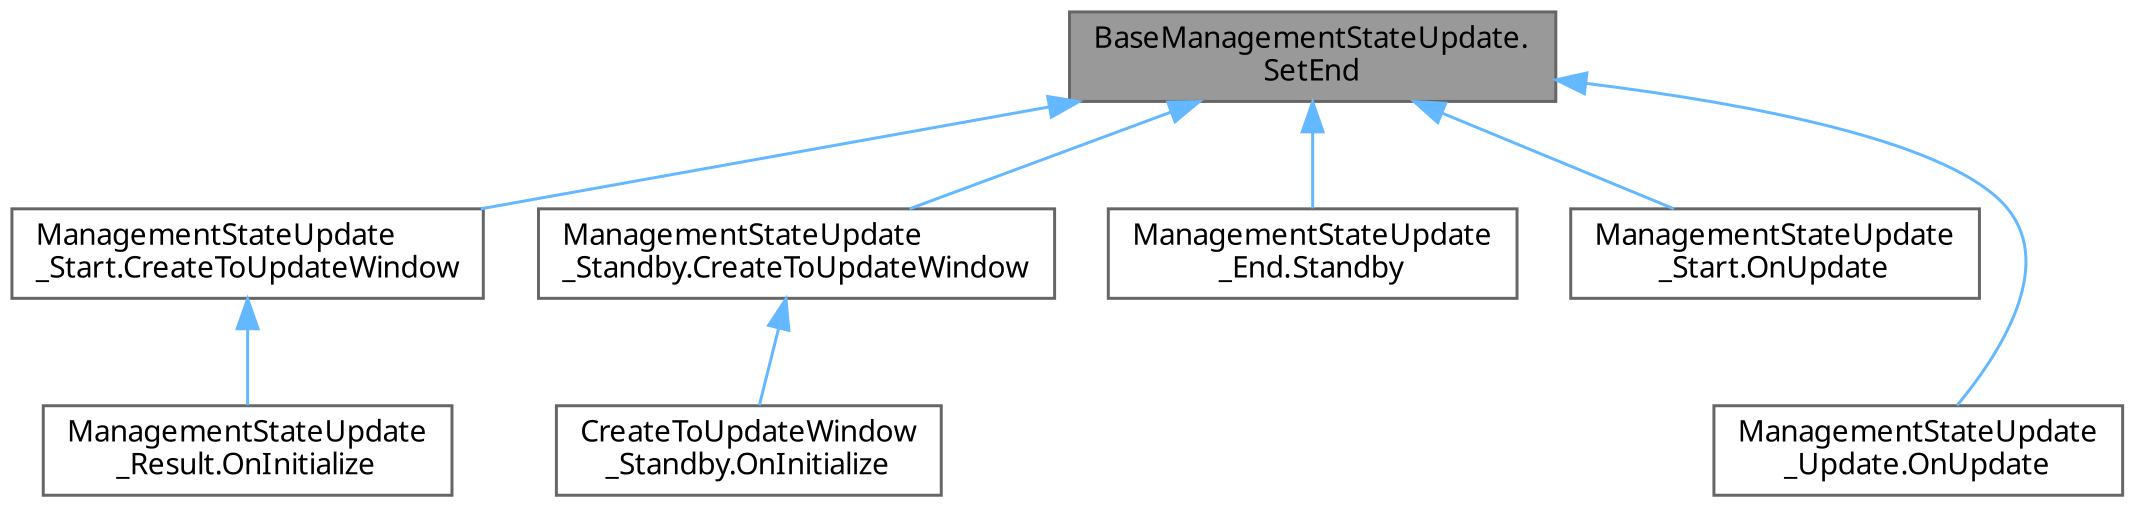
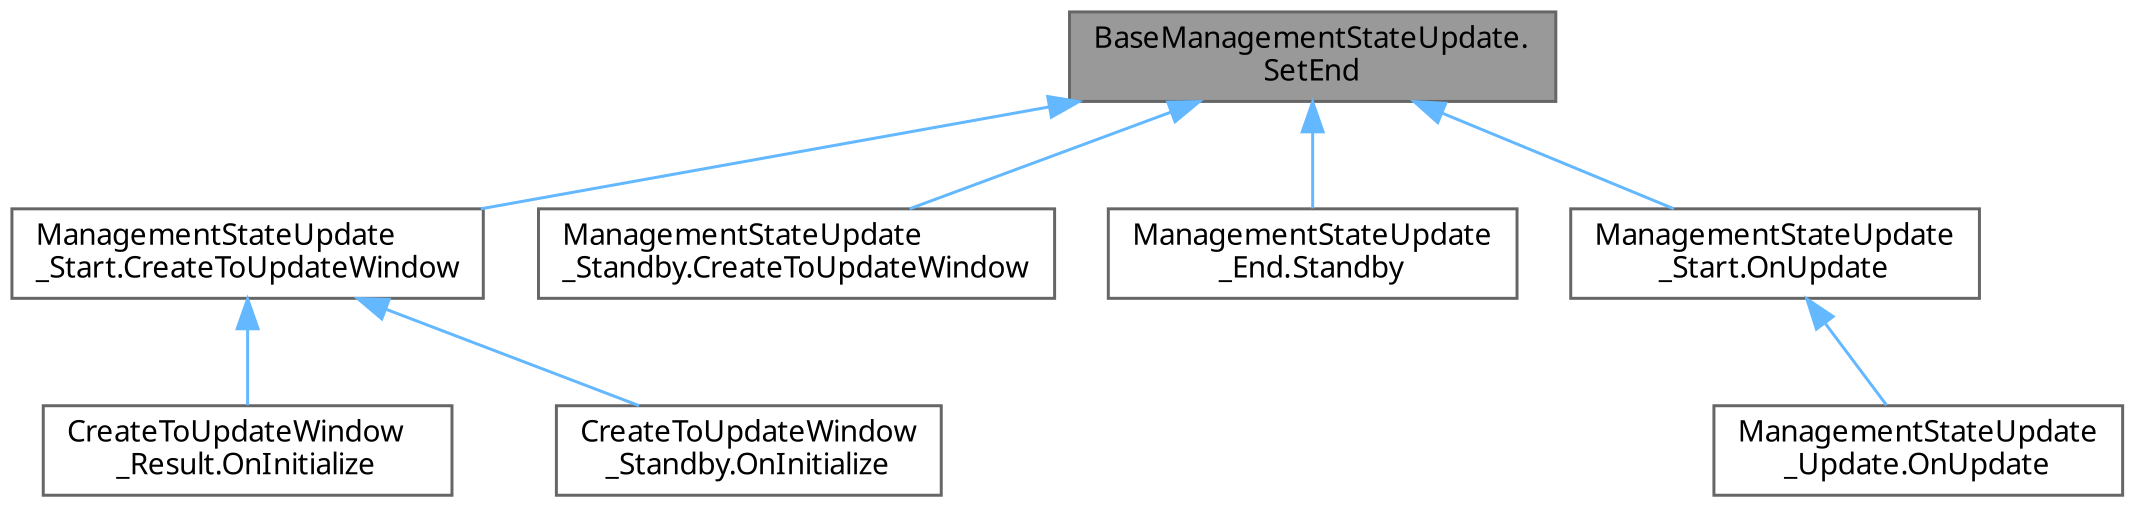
edge "ManagementStateUpdate _Update.OnUpdate" -> "BaseManagementStateUpdate. SetEnd": now "ManagementStateUpdate _Update.OnUpdate" -> "ManagementStateUpdate _Start.OnUpdate"
edge "CreateToUpdateWindow _Standby.OnInitialize" -> "ManagementStateUpdate _Standby.CreateToUpdateWindow": now "CreateToUpdateWindow _Standby.OnInitialize" -> "ManagementStateUpdate _Start.CreateToUpdateWindow"
node "ManagementStateUpdate _Result.OnInitialize": label "ManagementStateUpdate _Result.OnInitialize" -> "CreateToUpdateWindow _Result.OnInitialize"
